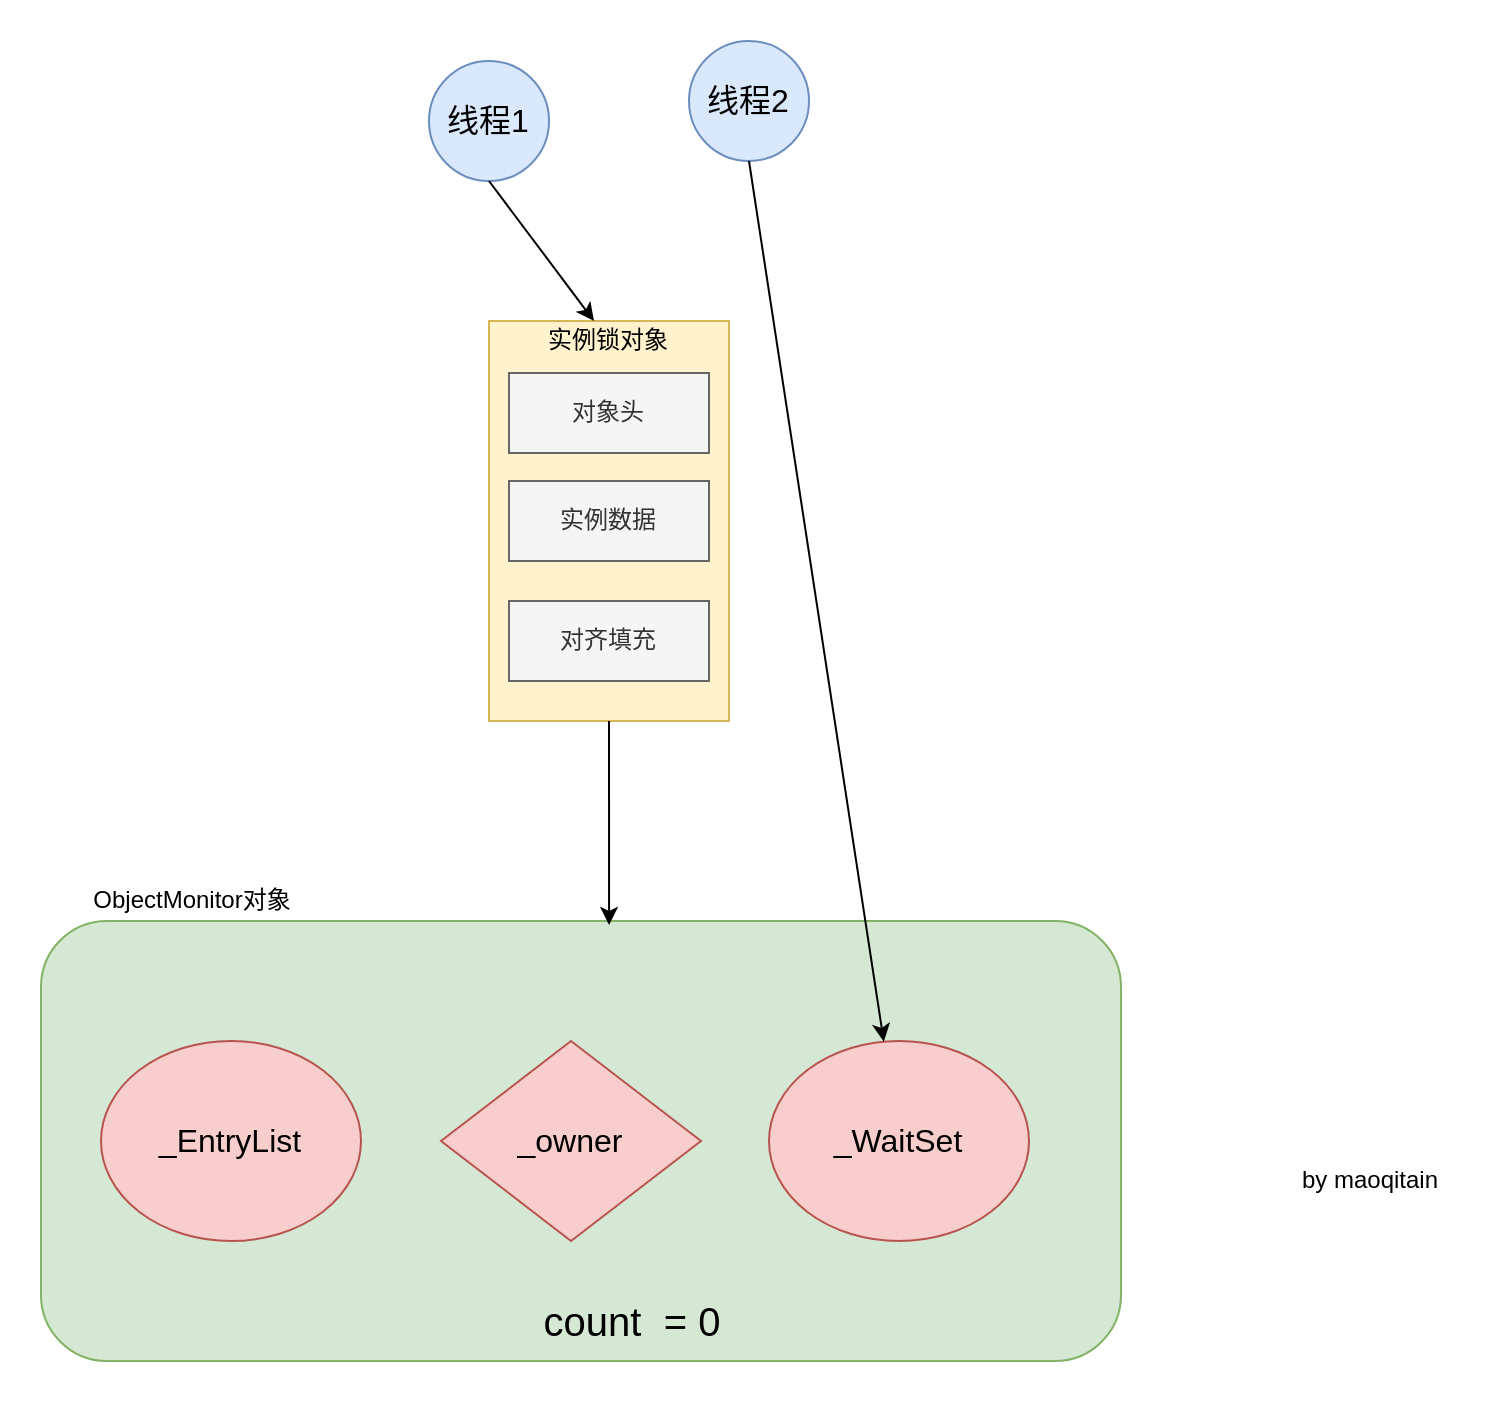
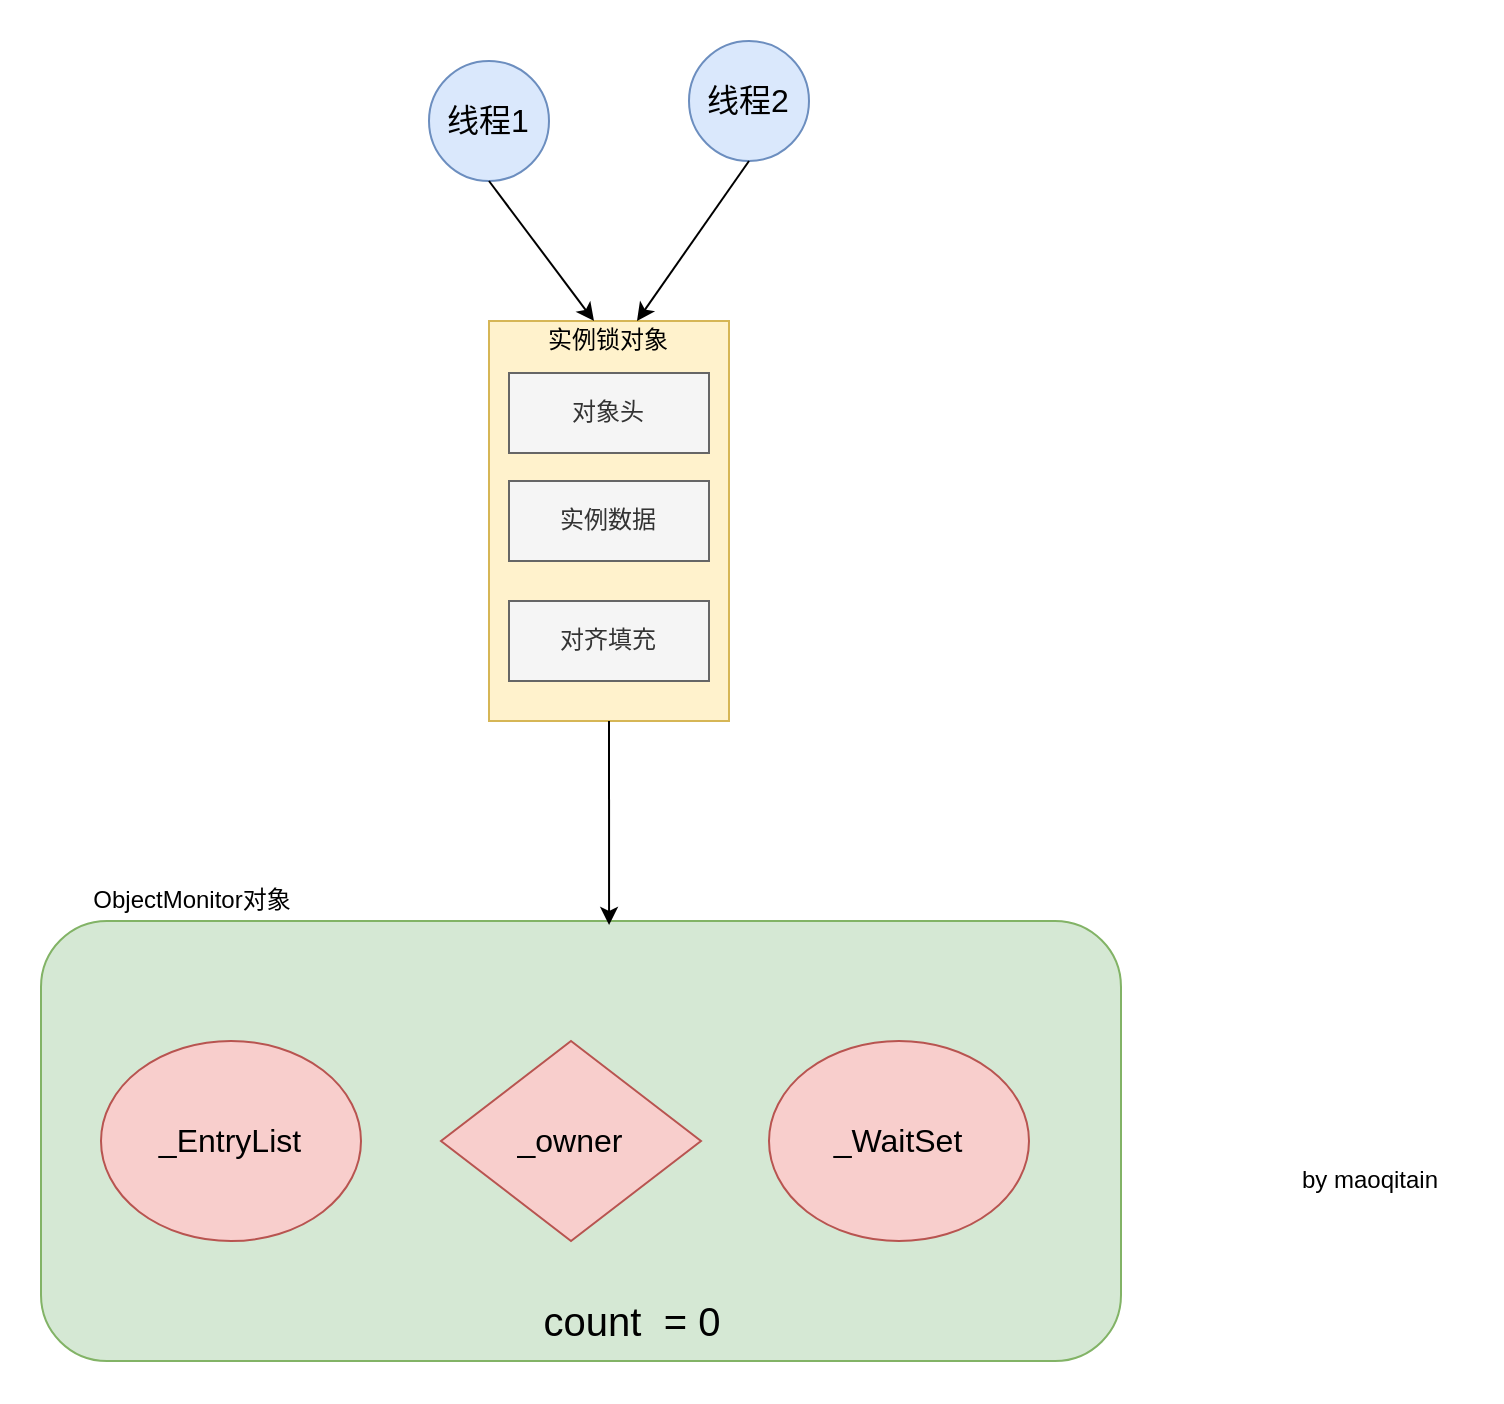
edge "线程2" -> "_WaitSet": now "线程2" -> "实例锁对象"
